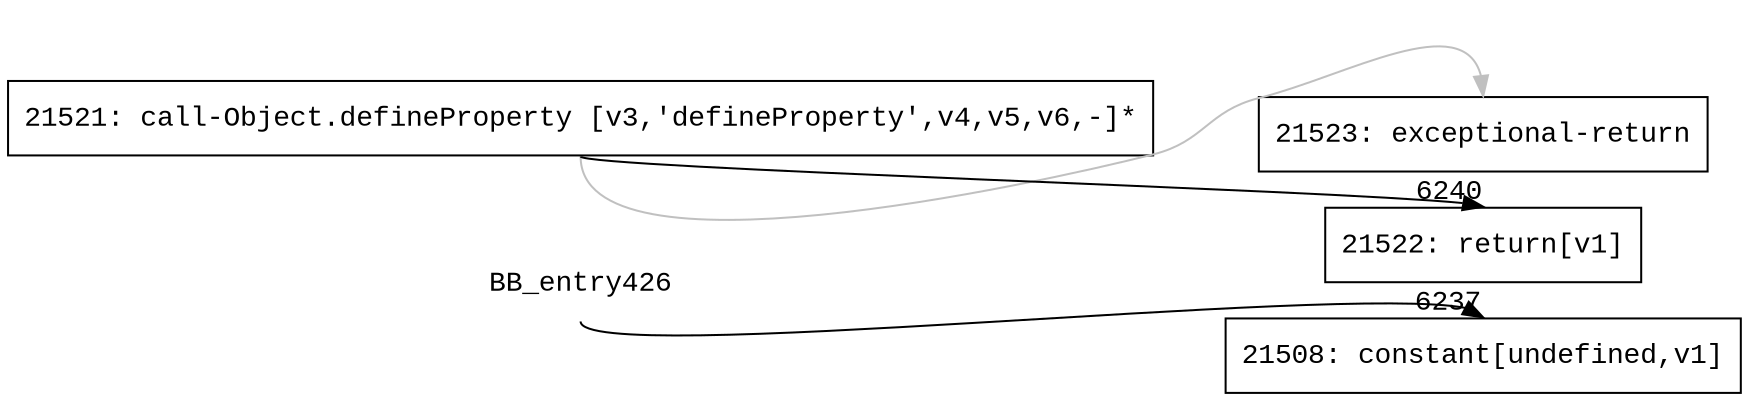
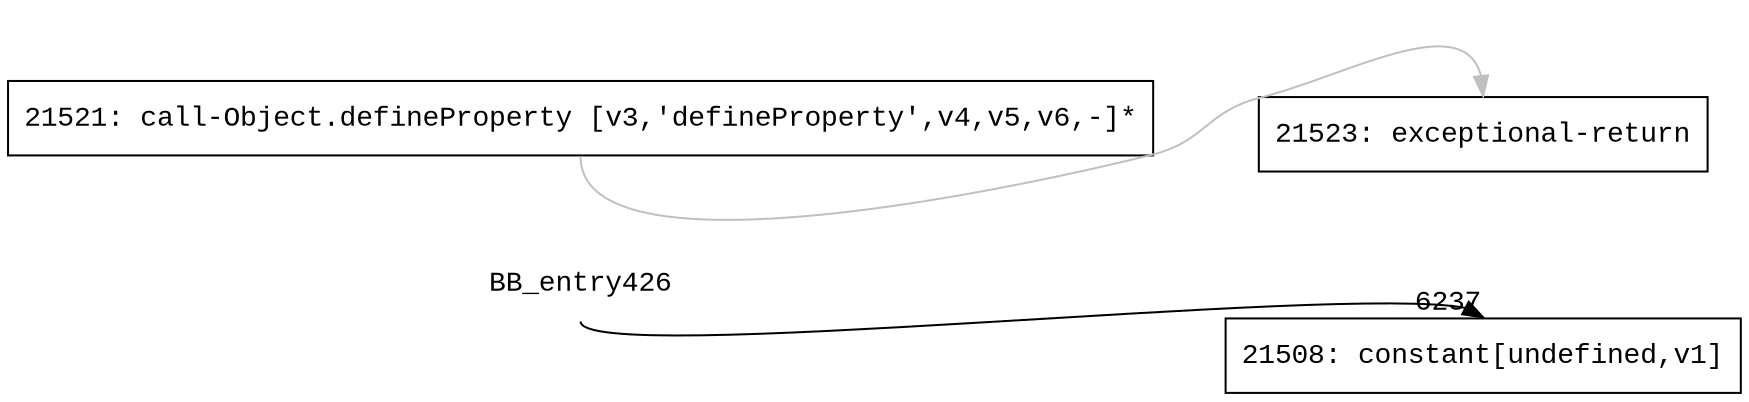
node "21522: return[v1]": removed
